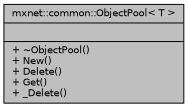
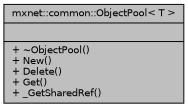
node "mxnet::common::ObjectPool< T >": text "+ _Delete()" -> "+ _GetSharedRef()"
